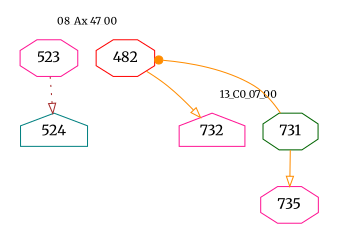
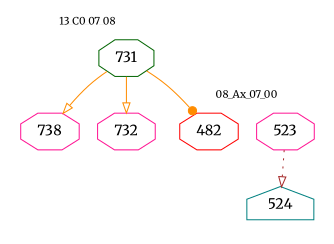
cluster "08_Ax_47_00": label "08_Ax_47_00" -> "08_Ax_07_00"
edge "482" -> "732": now "731" -> "732"
cluster "13_C0_07_00": label "13_C0_07_00" -> "13_C0_07_08"
node "732": shape house -> octagon
node "735": label "735" -> "738"
